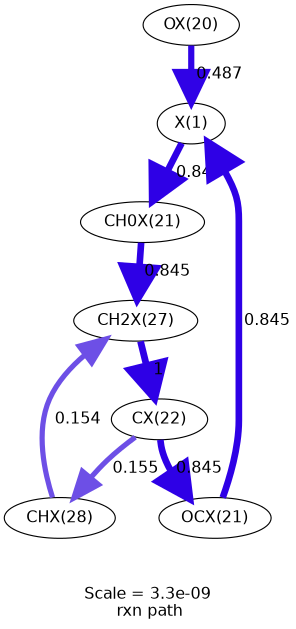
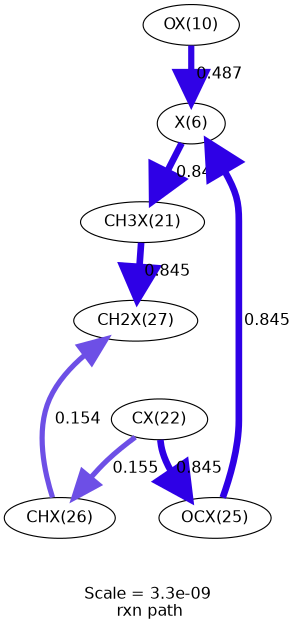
node "OX(20)": label "OX(20)" -> "OX(10)"
node "X(1)": label "X(1)" -> "X(6)"
node "CH0X(21)": label "CH0X(21)" -> "CH3X(21)"
edge "CH2X(27)" -> "CX(22)": removed, label "1"
node "CHX(28)": label "CHX(28)" -> "CHX(26)"
node "OCX(21)": label "OCX(21)" -> "OCX(25)"
